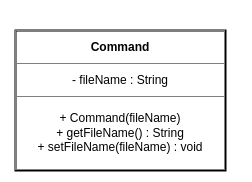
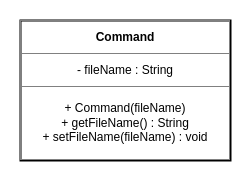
node "Command - fileName : String + Command(fileName) + getFileName() : String + setFileName(fileName) : void": moved (121, 101) -> (126, 91)
